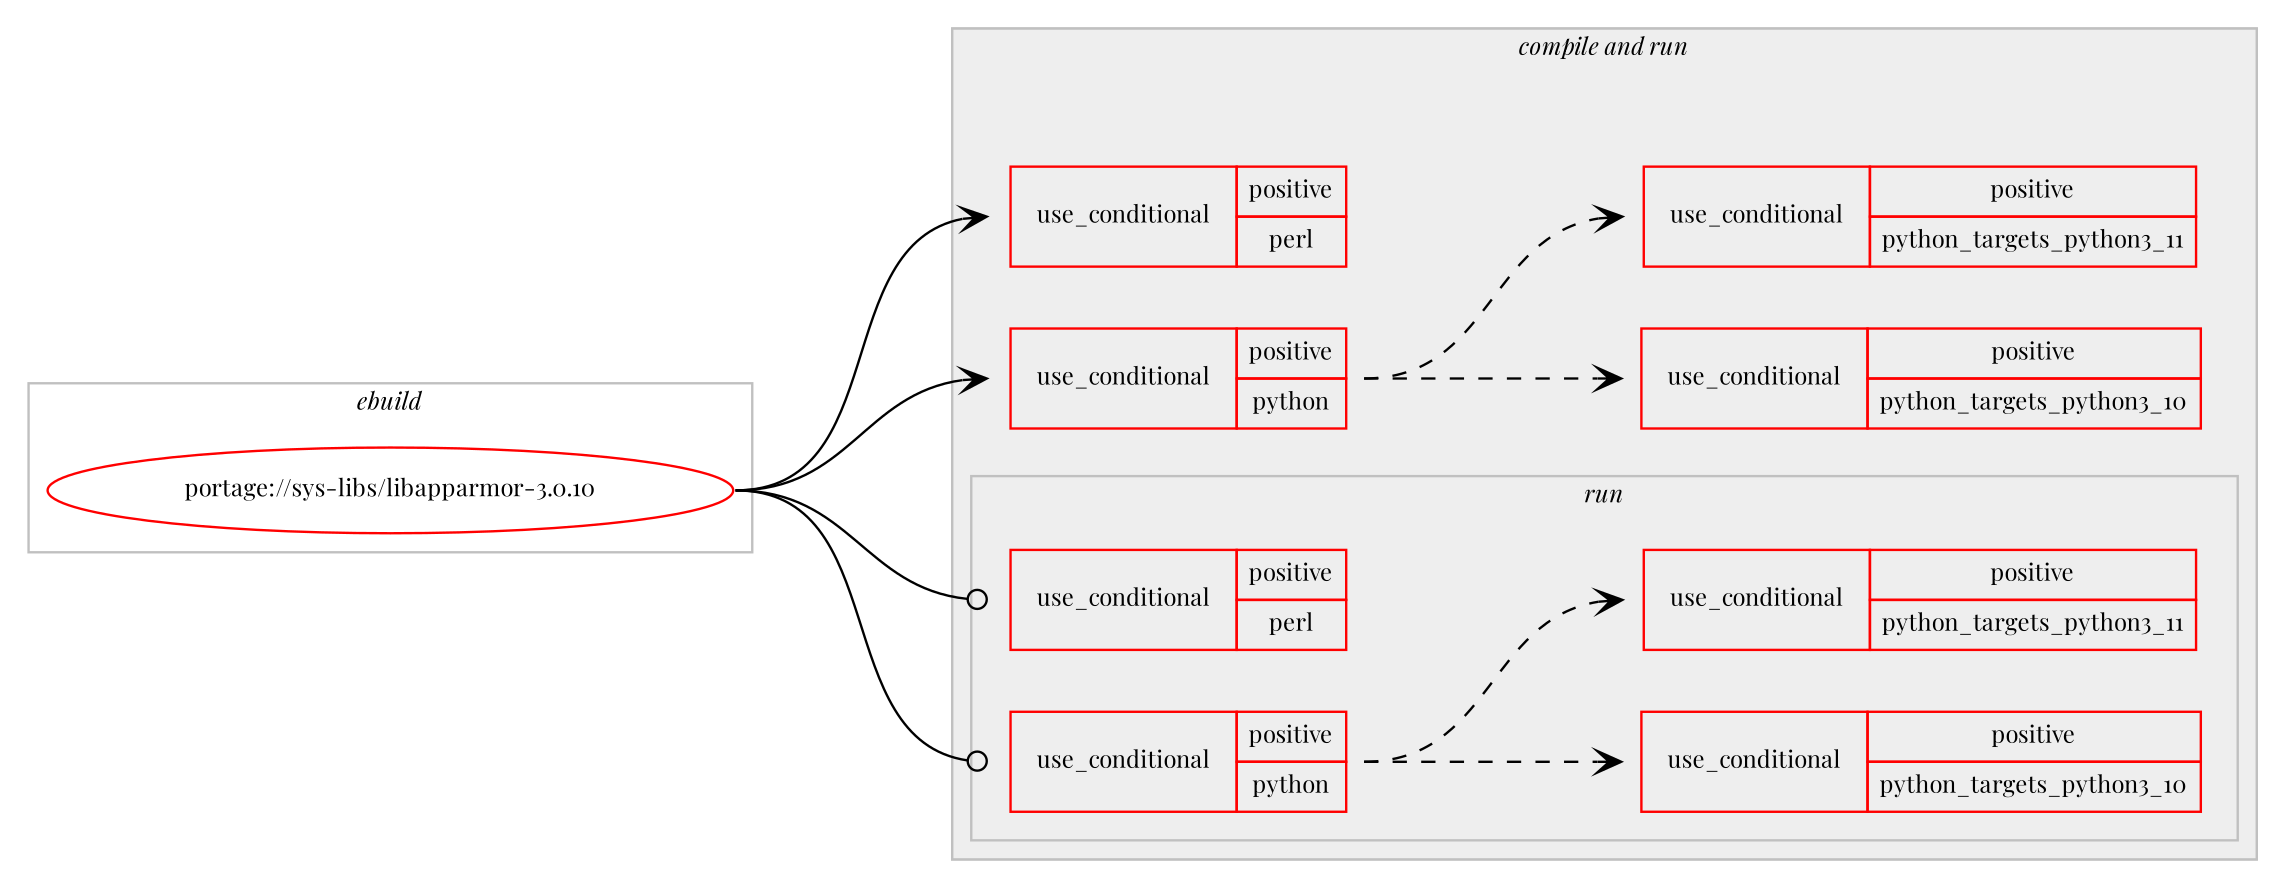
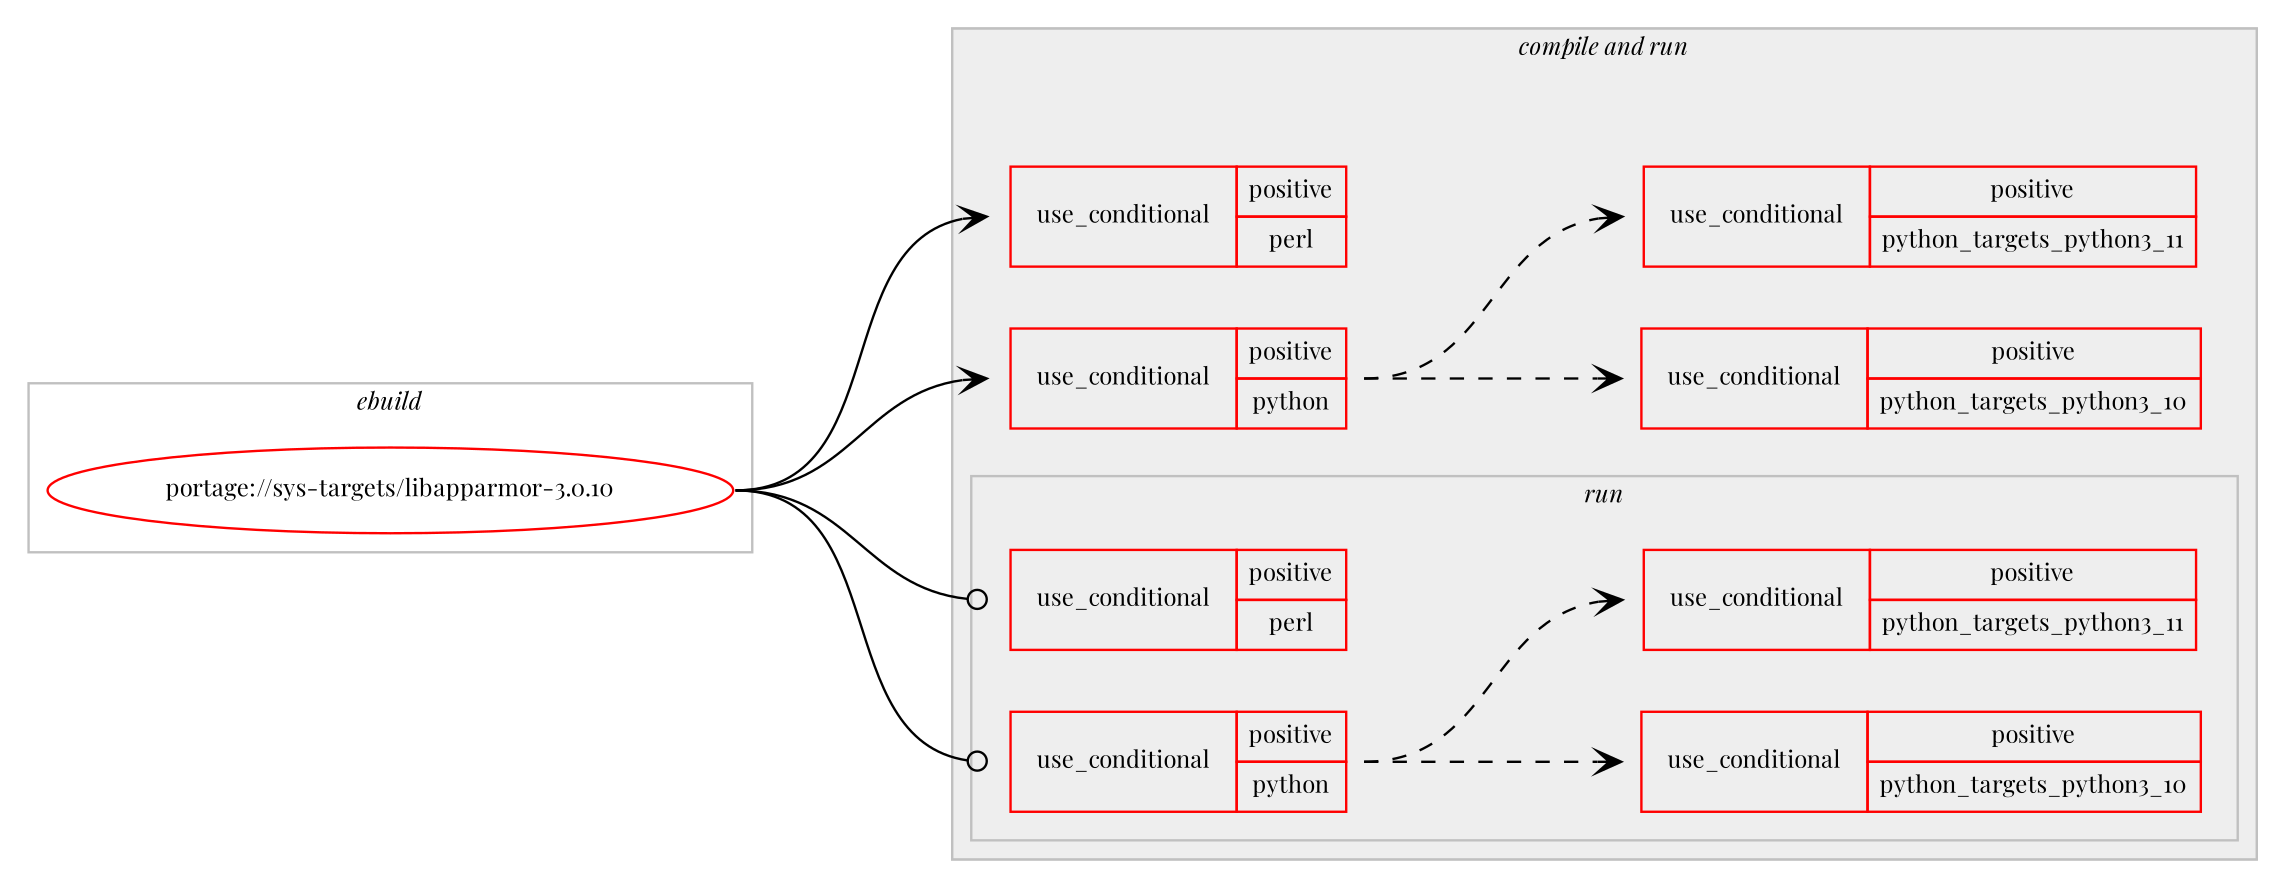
node "portage://sys-libs/libapparmor-3.0.10": label "portage://sys-libs/libapparmor-3.0.10" -> "portage://sys-targets/libapparmor-3.0.10"
